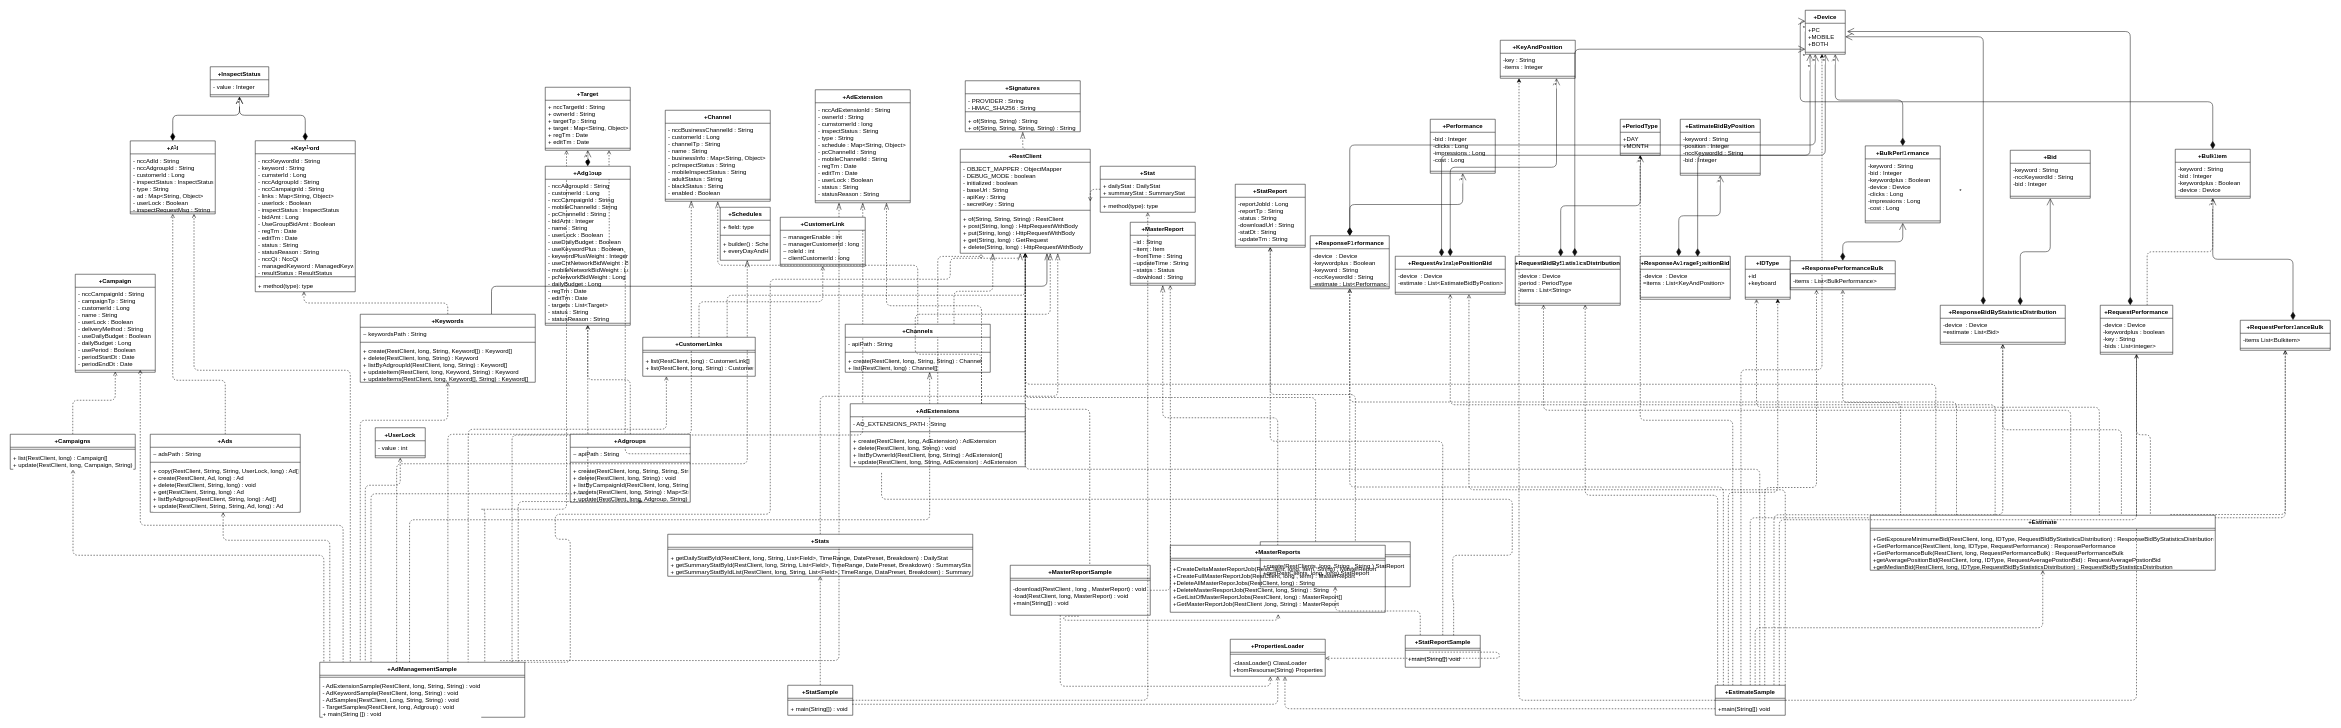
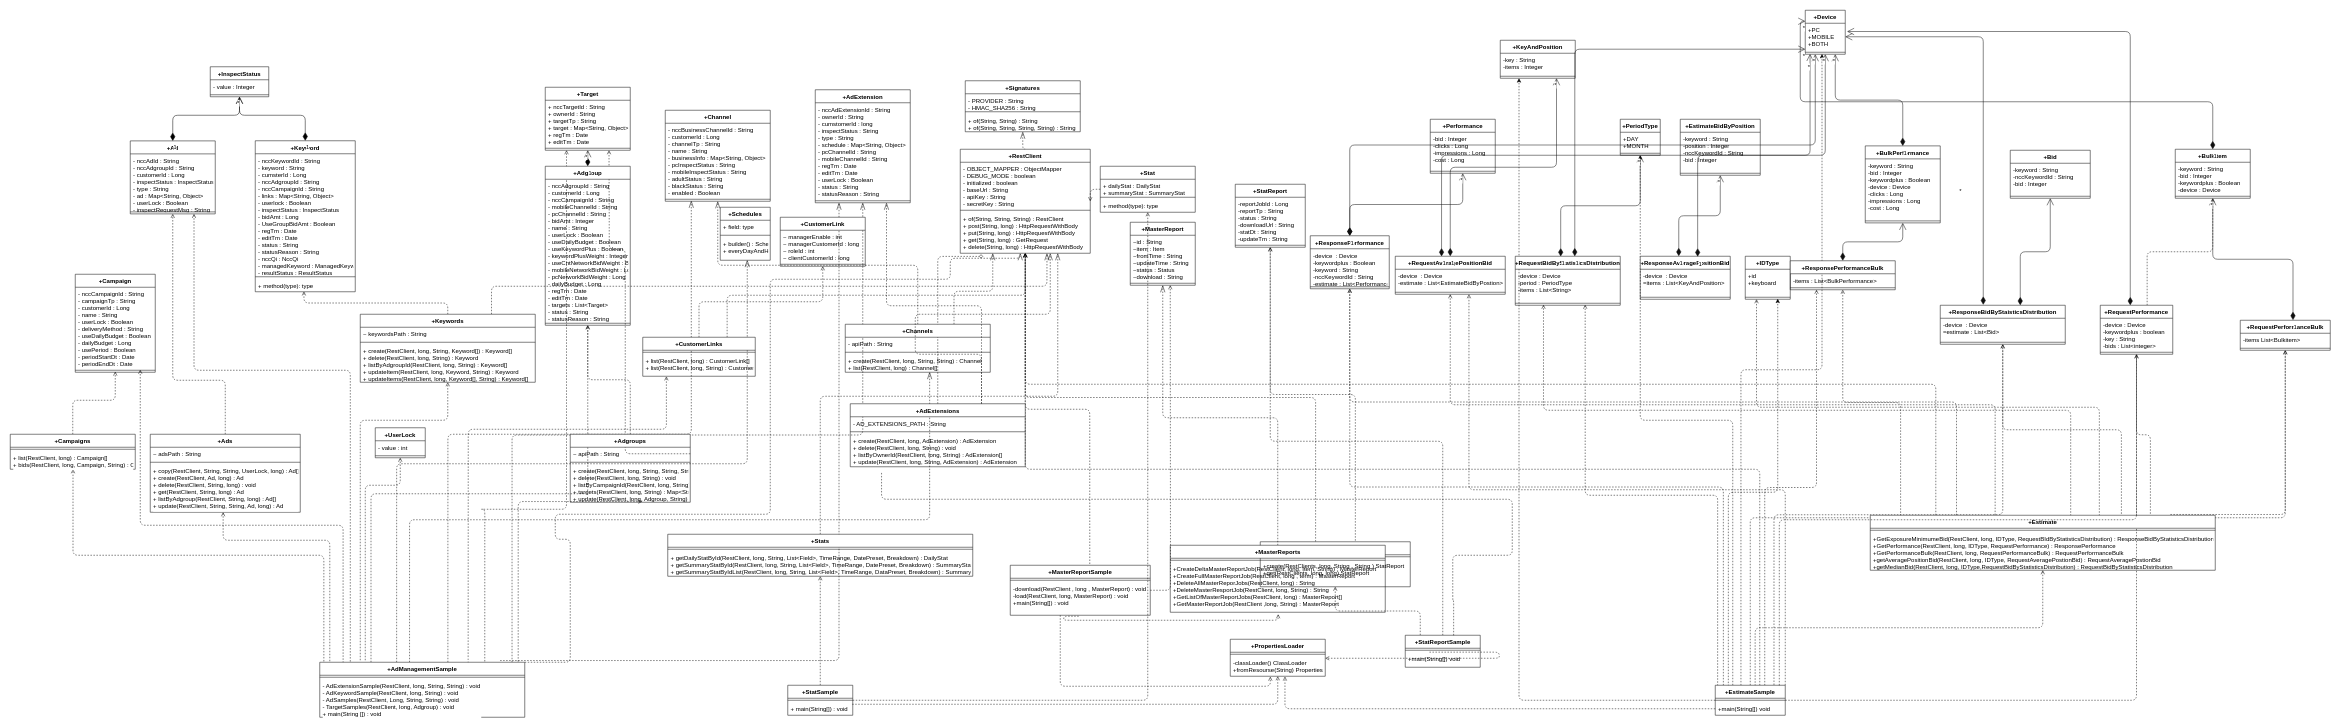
edge "+Keywords" -> "+ of(String, String, String) : RestClient + post(String, long) : HttpRequestWithBody + put(String, long) : HttpRequestWithBody + get(String, long) : GetRequest + delete(String, long) : HttpRequestWithBody": style solid -> dashed
node "+ list(RestClient, long) : Campaign[] + update(RestClient, long, Campaign, String) : Campaign": label "+ list(RestClient, long) : Campaign[] + update(RestClient, long, Campaign, String) : Campaign" -> "+ list(RestClient, long) : Campaign[] + bids(RestClient, long, Campaign, String) : Campaign"
